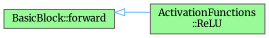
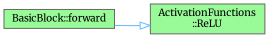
edge "ActivationFunctions ::ReLU" -> "BasicBlock::forward": reversed
